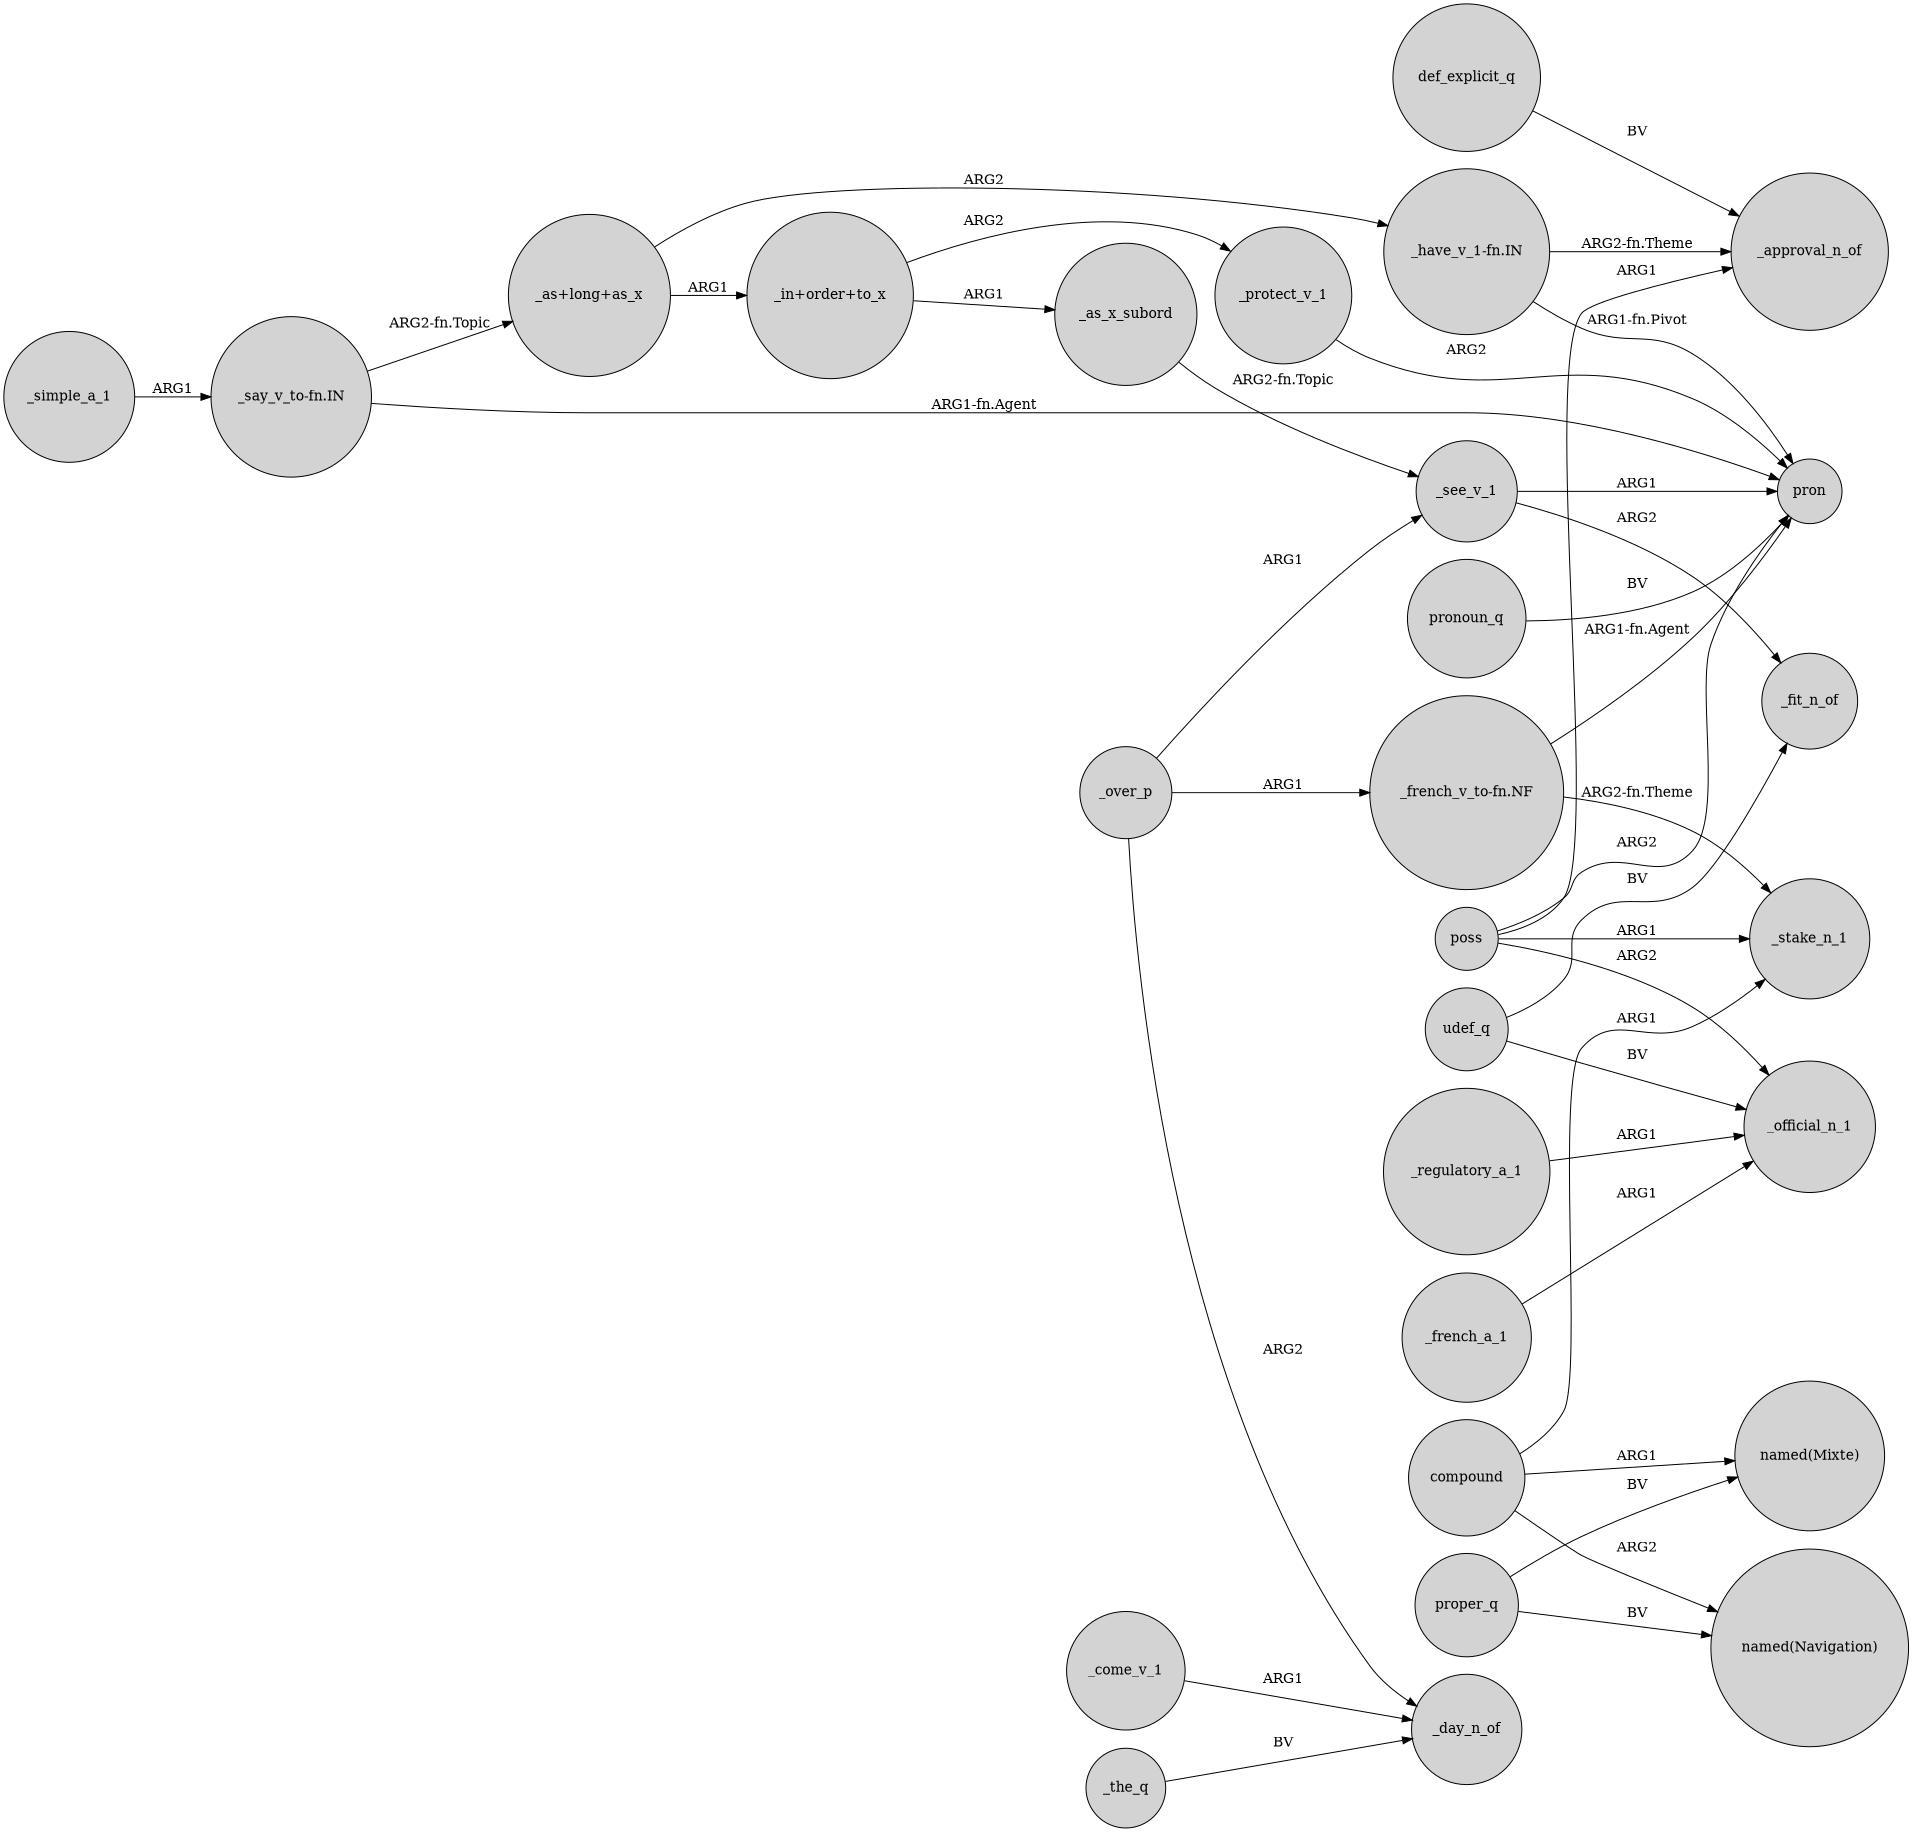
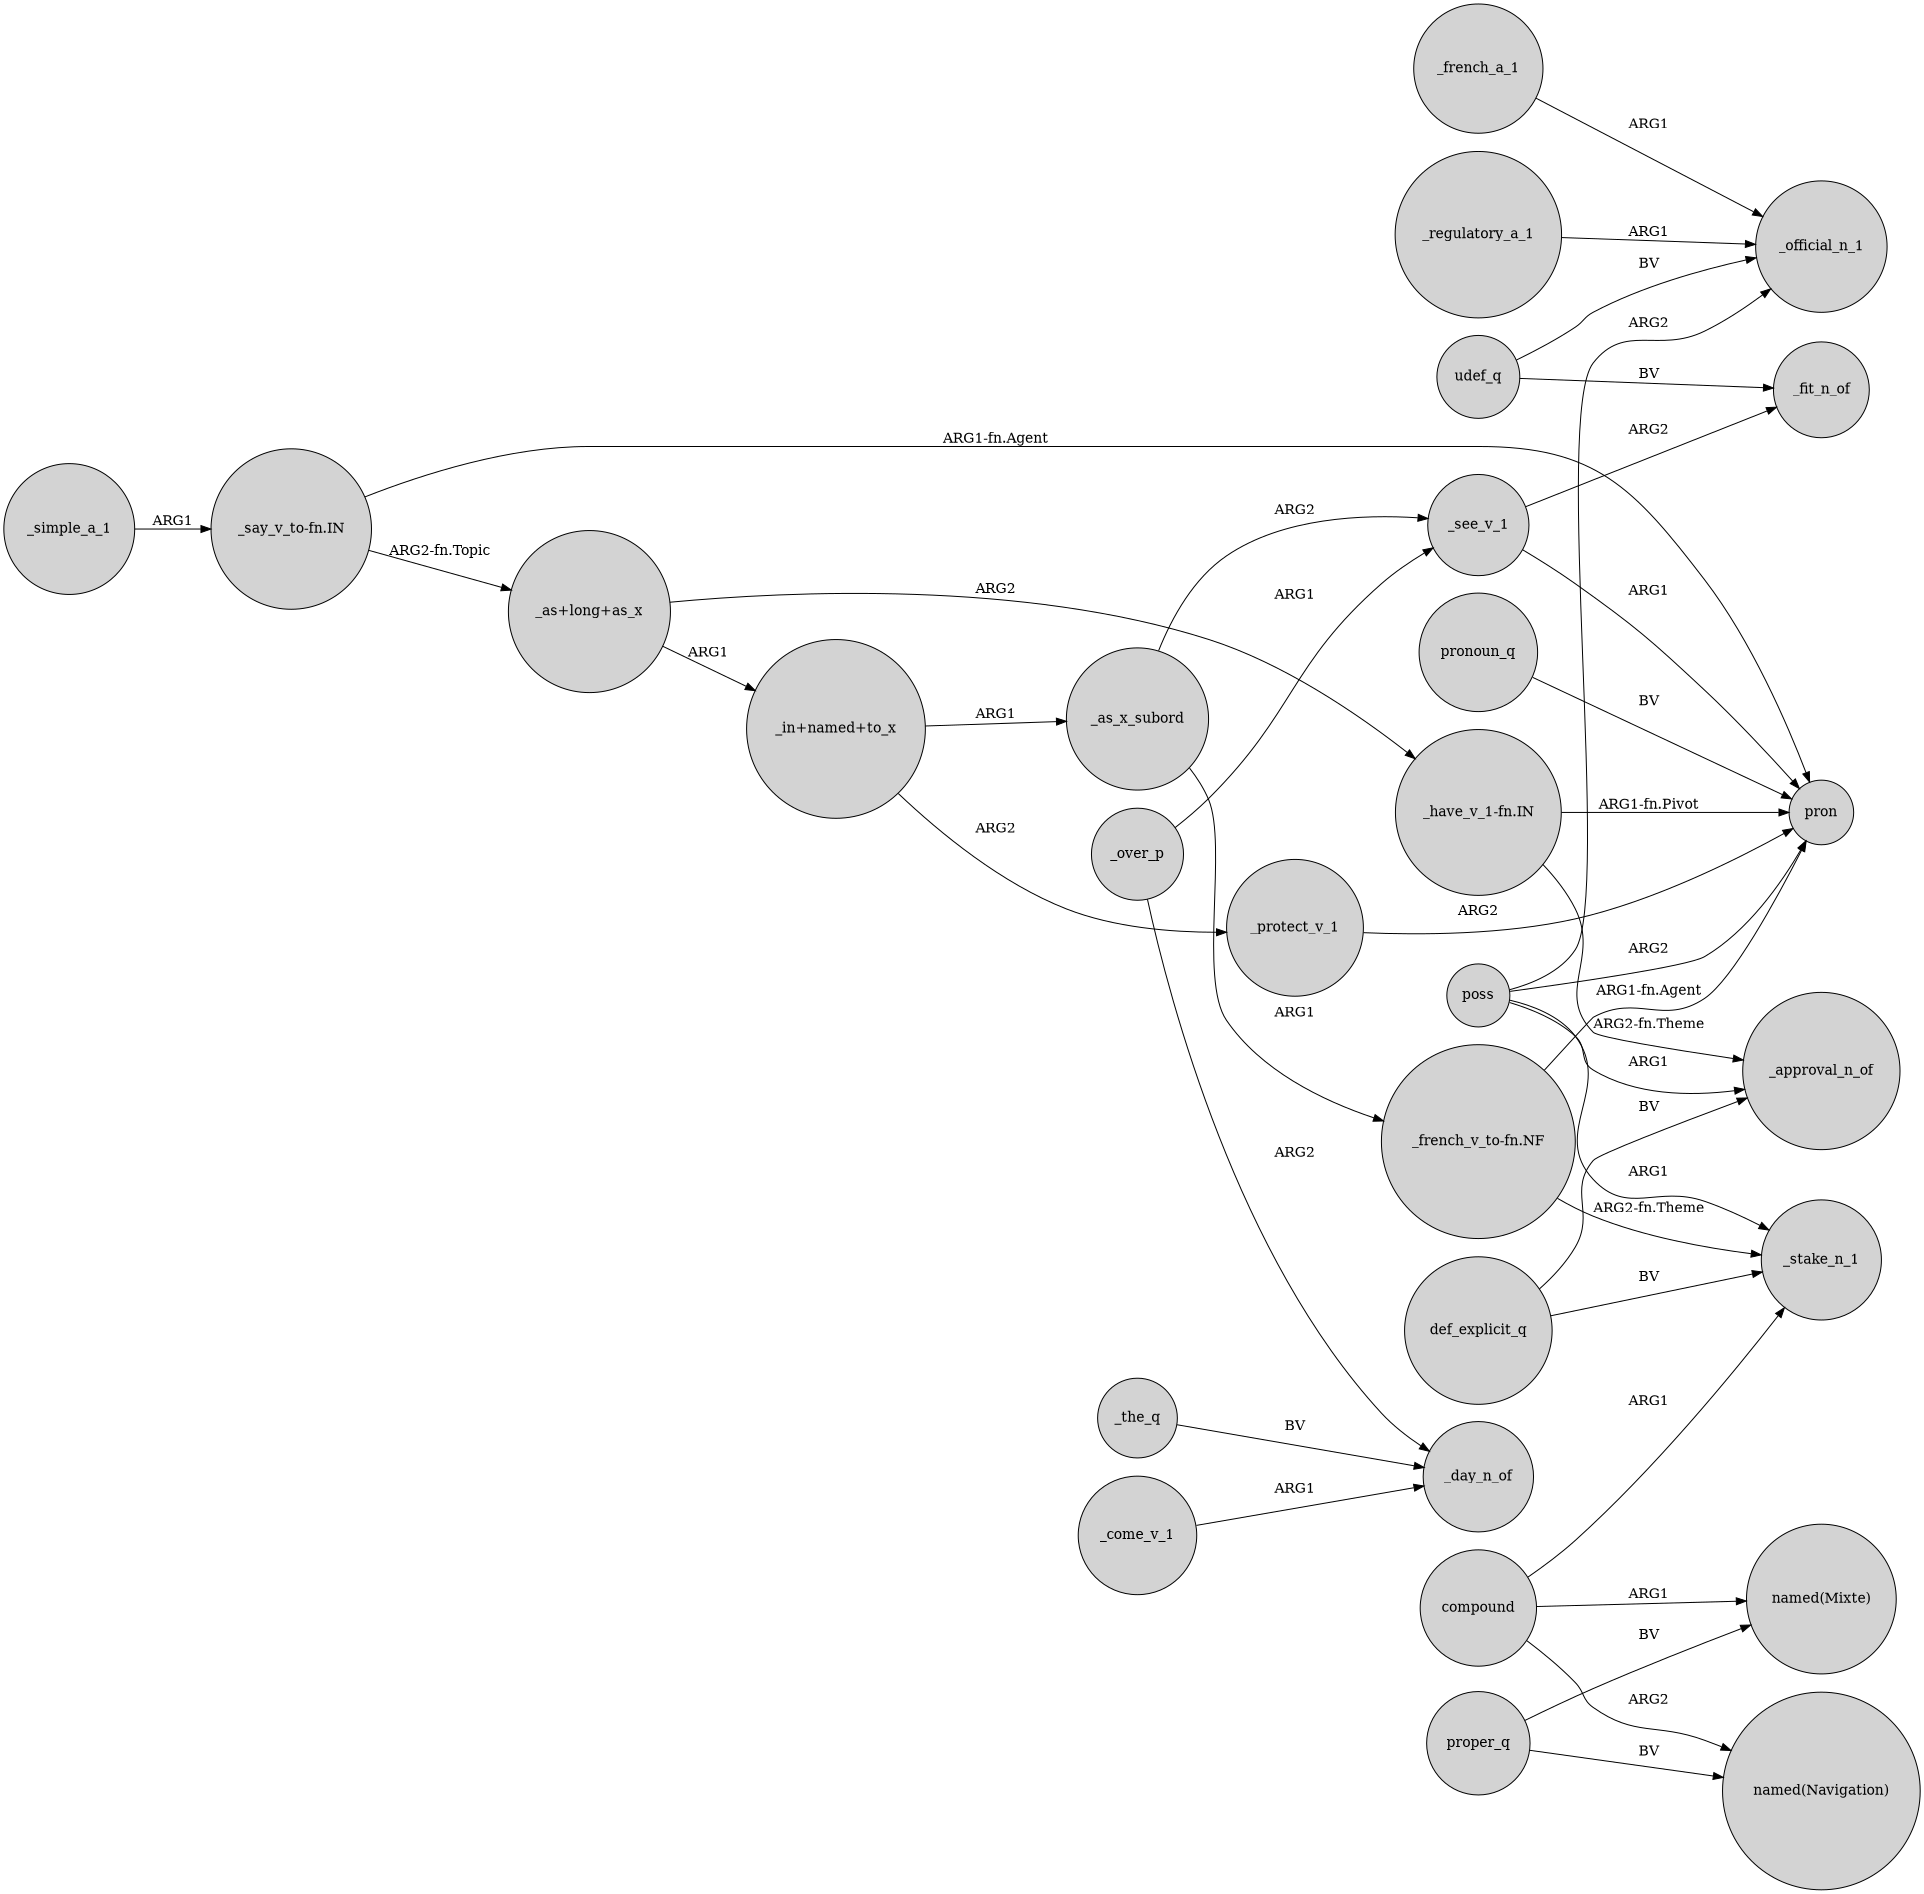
node "_in+order+to_x": label "_in+order+to_x" -> "_in+named+to_x"
edge "_as_x_subord" -> "_see_v_1": label "ARG2-fn.Topic" -> "ARG2"
edge "_over_p" -> "_french_v_to-fn.NF": now "_as_x_subord" -> "_french_v_to-fn.NF"
edge "def_explicit_q" -> "_stake_n_1": added, label "BV"
